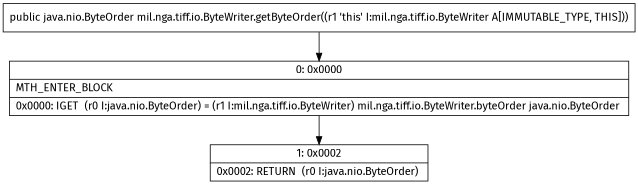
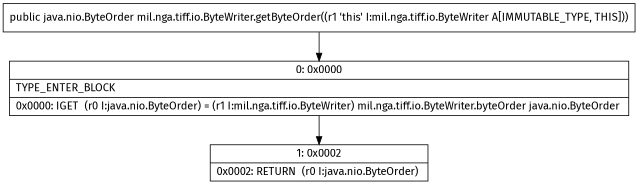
node "0: 0x0000": text "MTH_ENTER_BLOCK" -> "TYPE_ENTER_BLOCK"
